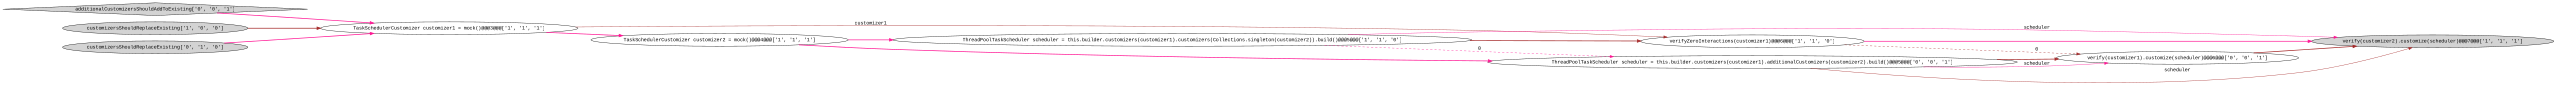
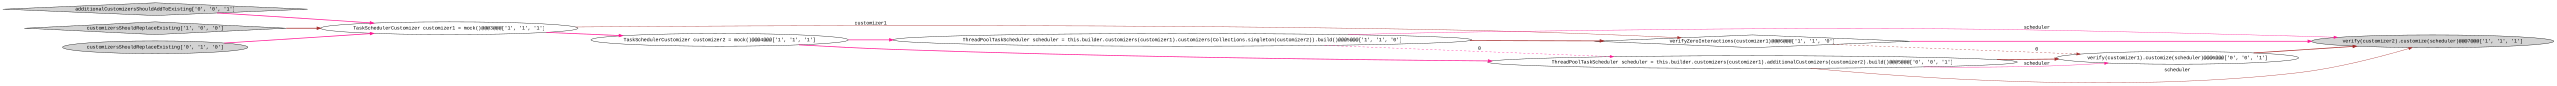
node "customizersShouldReplaceExisting['1', '0', '0']": shape ellipse -> diamond
node "verifyZeroInteractions(customizer1)@@@6@@@['1', '1', '0']": shape ellipse -> diamond
